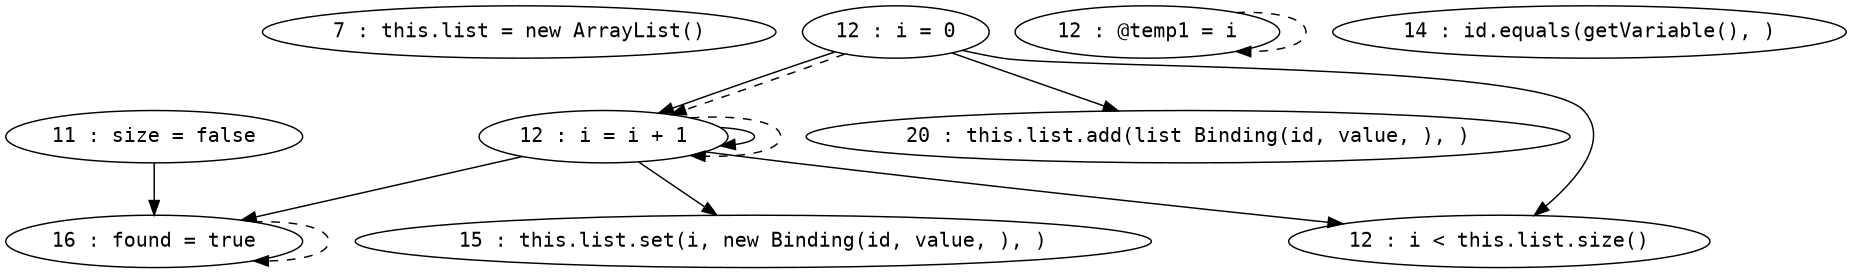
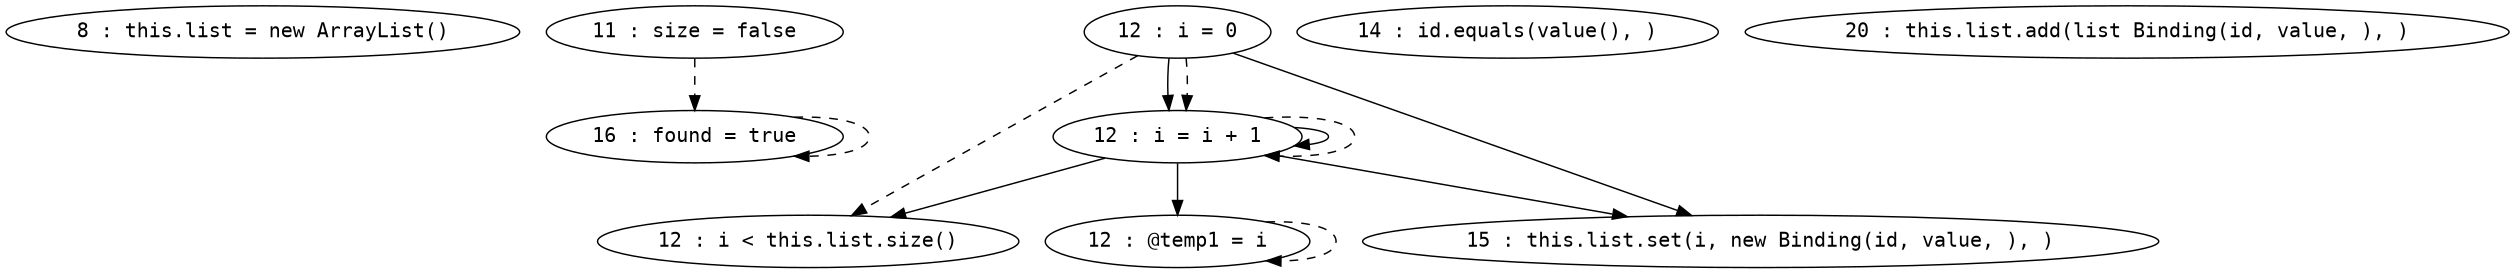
node "7 : this.list = new ArrayList()": label "7 : this.list = new ArrayList()" -> "8 : this.list = new ArrayList()"
node "14 : id.equals(getVariable(), )": label "14 : id.equals(getVariable(), )" -> "14 : id.equals(value(), )"
edge "12 : i = 0" -> "12 : i < this.list.size()": style solid -> dashed
edge "12 : i = 0" -> "20 : this.list.add(list Binding(id, value, ), )": now "12 : i = 0" -> "15 : this.list.set(i, new Binding(id, value, ), )"
edge "11 : size = false" -> "16 : found = true": style solid -> dashed
edge "12 : i = i + 1" -> "16 : found = true": now "12 : i = i + 1" -> "12 : @temp1 = i"
